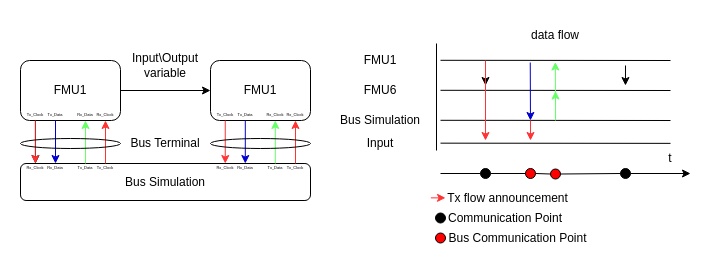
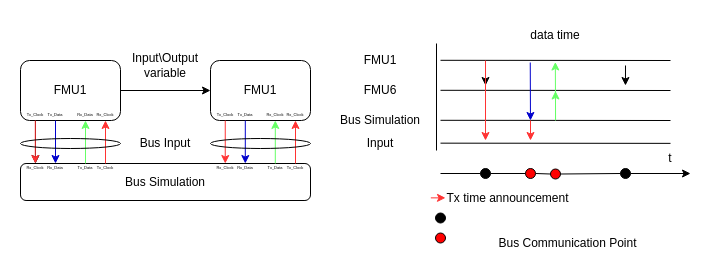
node "data flow": label "data flow" -> "data time"
node "Bus Terminal": label "Bus Terminal" -> "Bus Input"
node "Tx flow announcement": label "Tx flow announcement" -> "Tx time announcement"
node "Communication Point": removed
node "Bus Communication Point": moved (518, 238) -> (568, 243)
